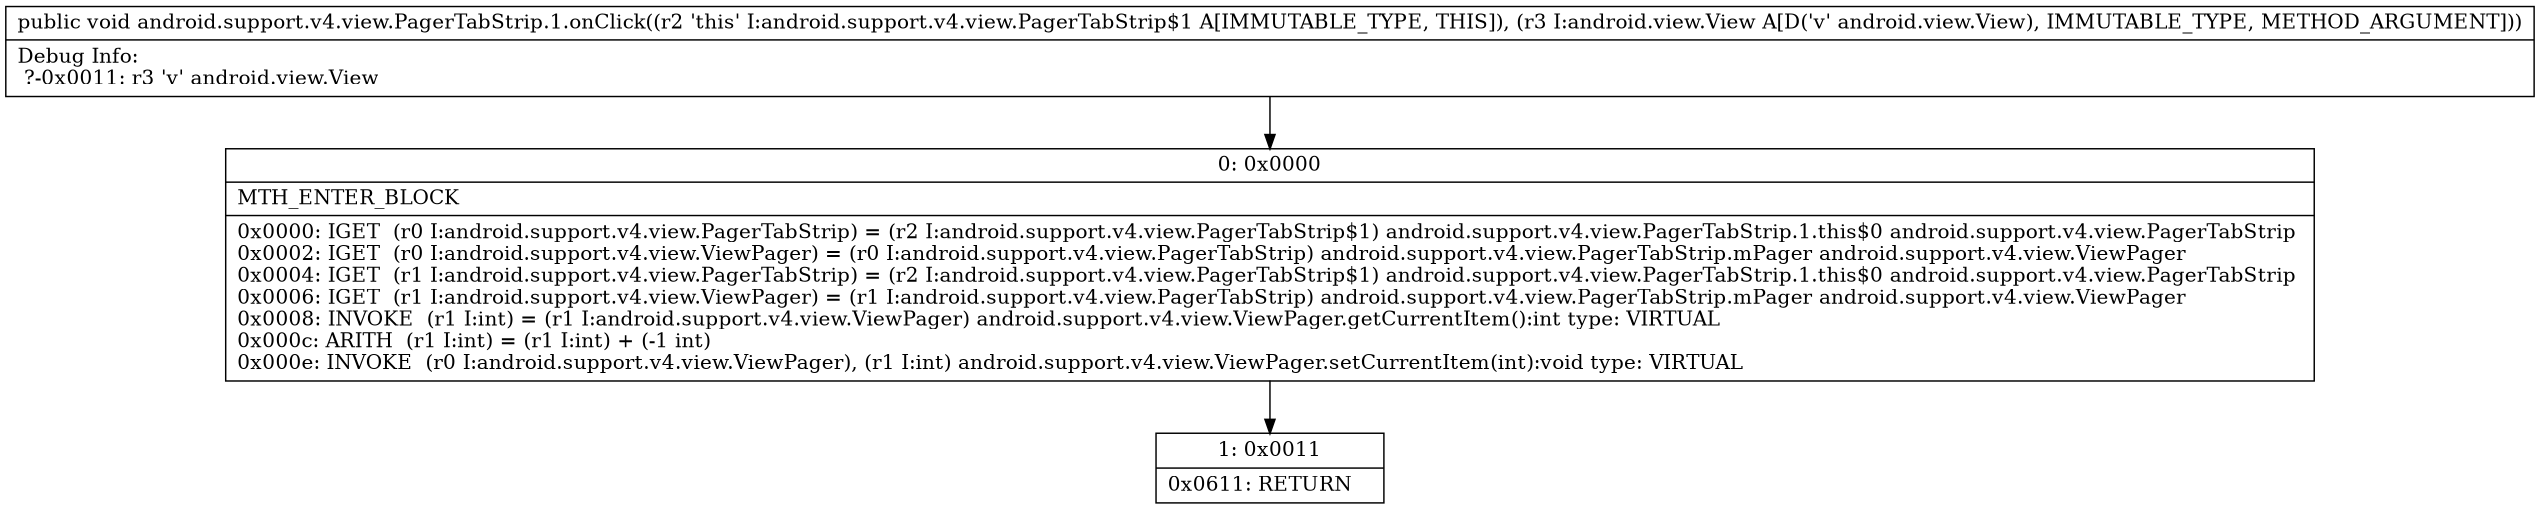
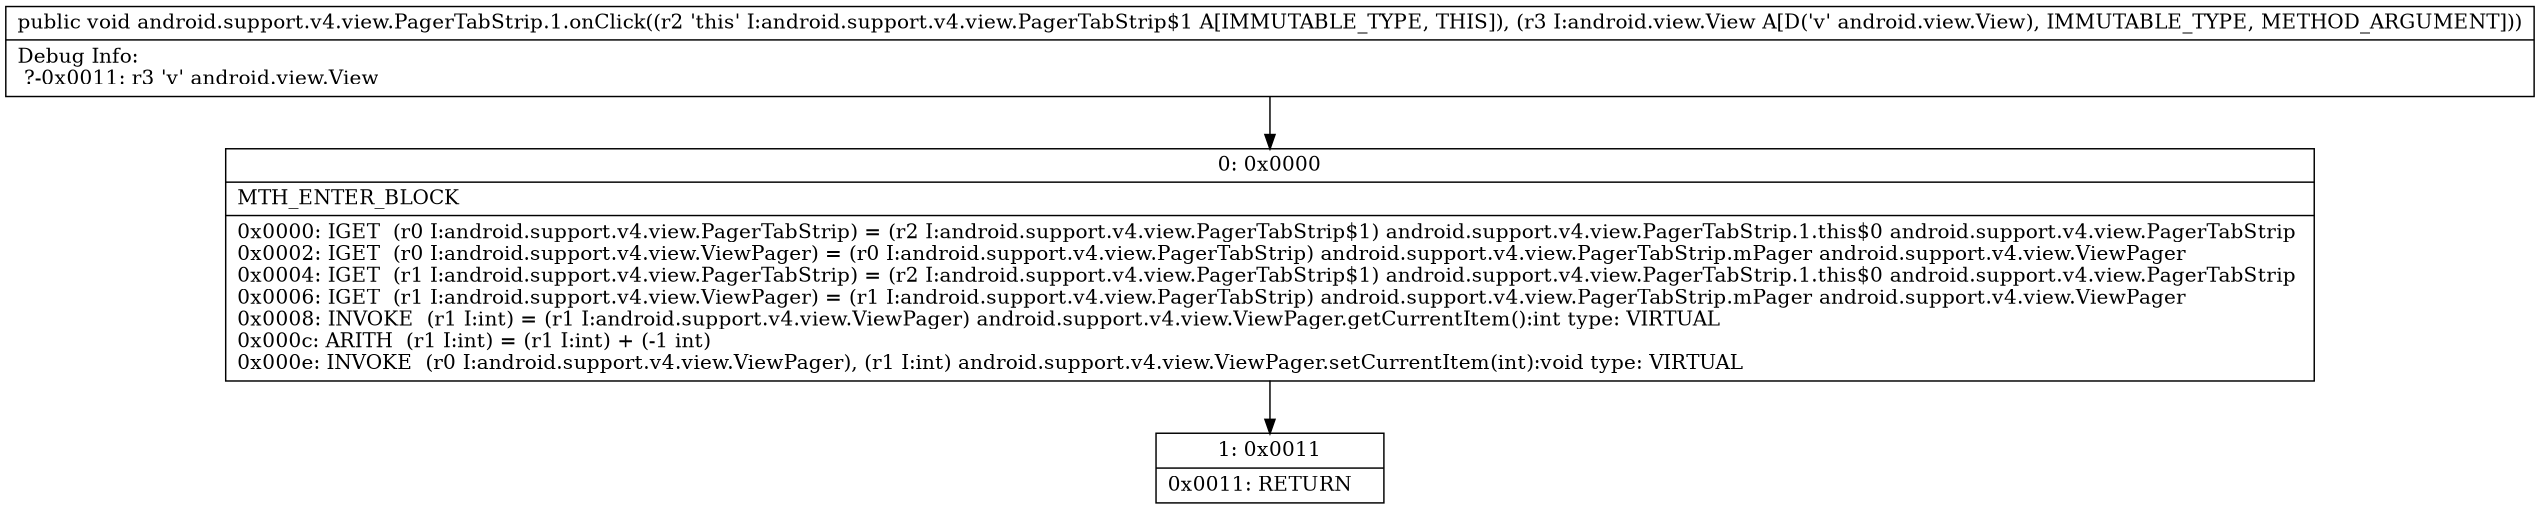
node "1: 0x0011": text "0x0611: RETURN" -> "0x0011: RETURN"
